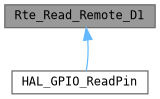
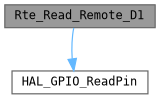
edge "HAL_GPIO_ReadPin" -> "Rte_Read_Remote_D1": reversed
